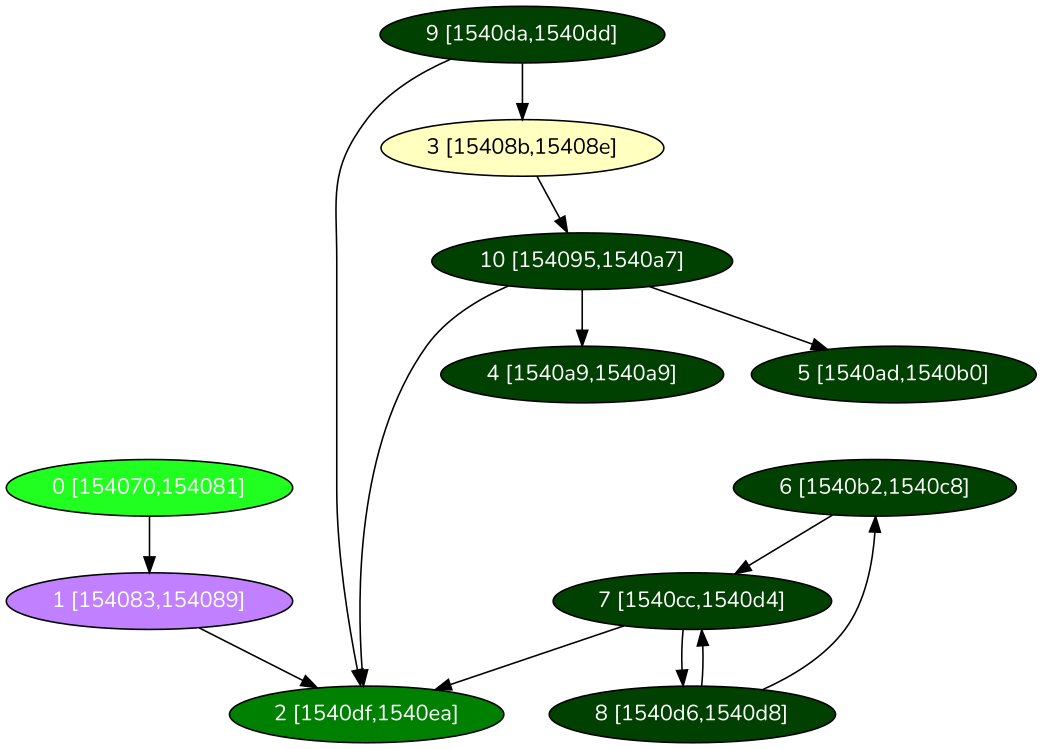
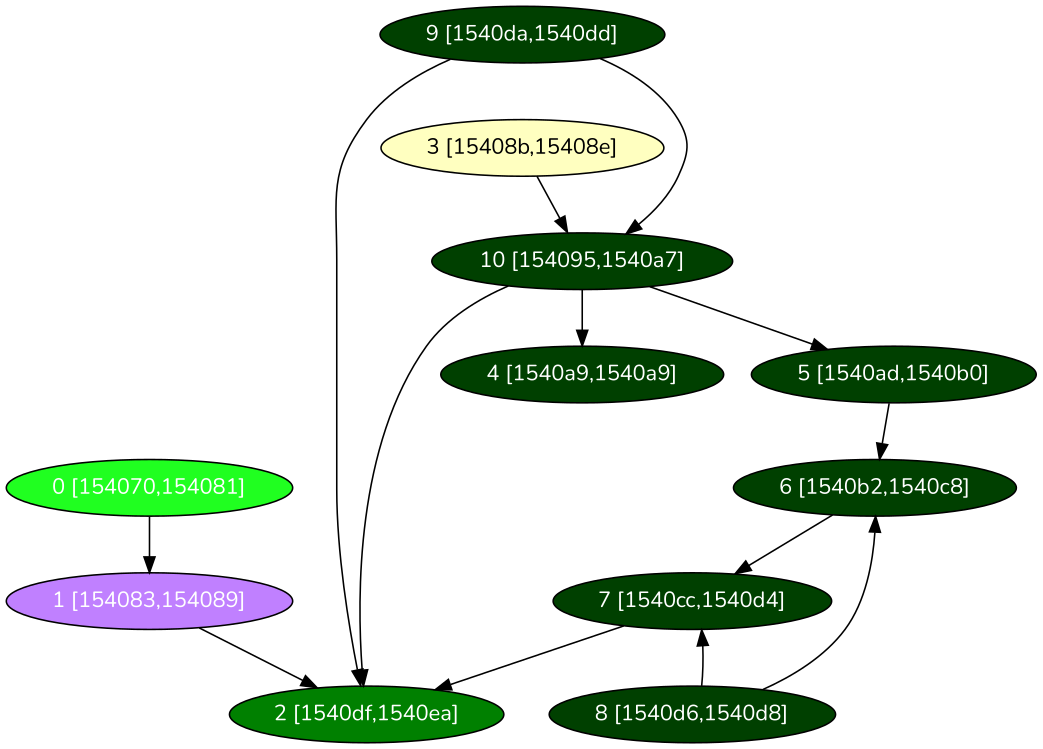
edge "9 [1540da,1540dd]" -> "3 [15408b,15408e]": now "9 [1540da,1540dd]" -> "10 [154095,1540a7]"
edge "5 [1540ad,1540b0]" -> "6 [1540b2,1540c8]": added
edge "7 [1540cc,1540d4]" -> "8 [1540d6,1540d8]": removed
